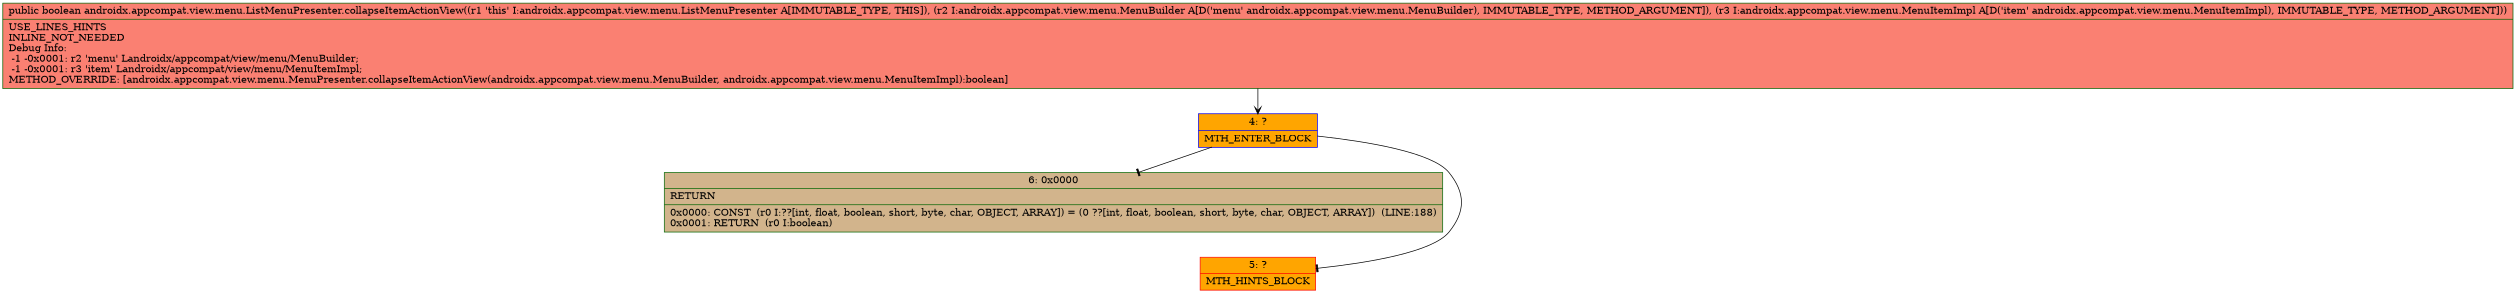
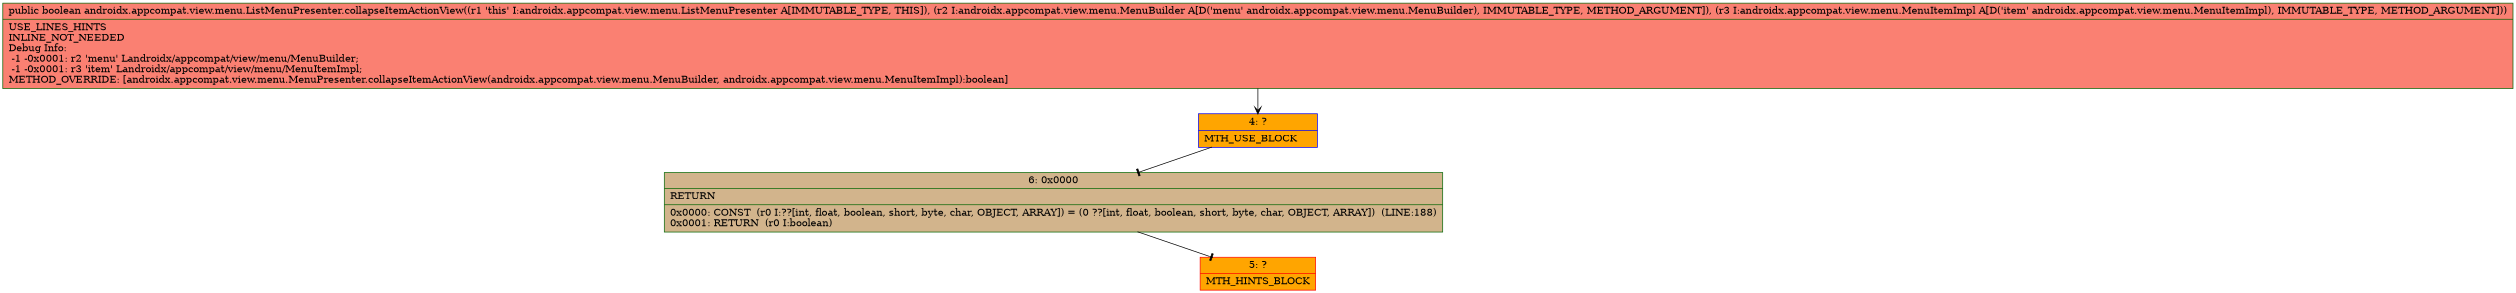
node "4: ?": text "MTH_ENTER_BLOCK" -> "MTH_USE_BLOCK"
edge "4: ?" -> "5: ?": now "6: 0x0000" -> "5: ?"
